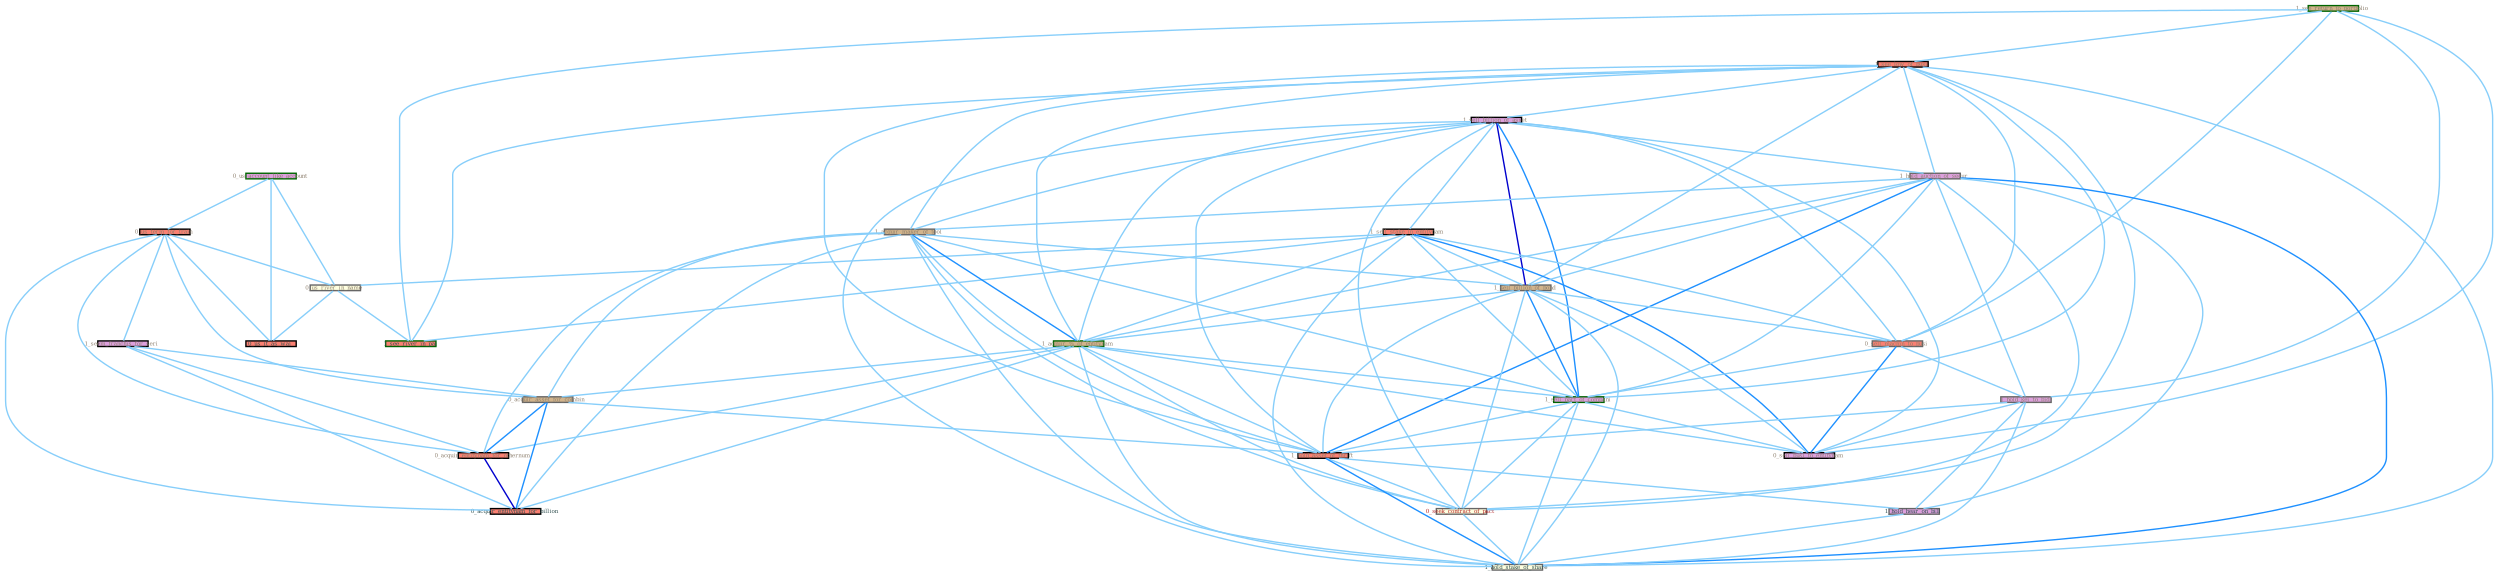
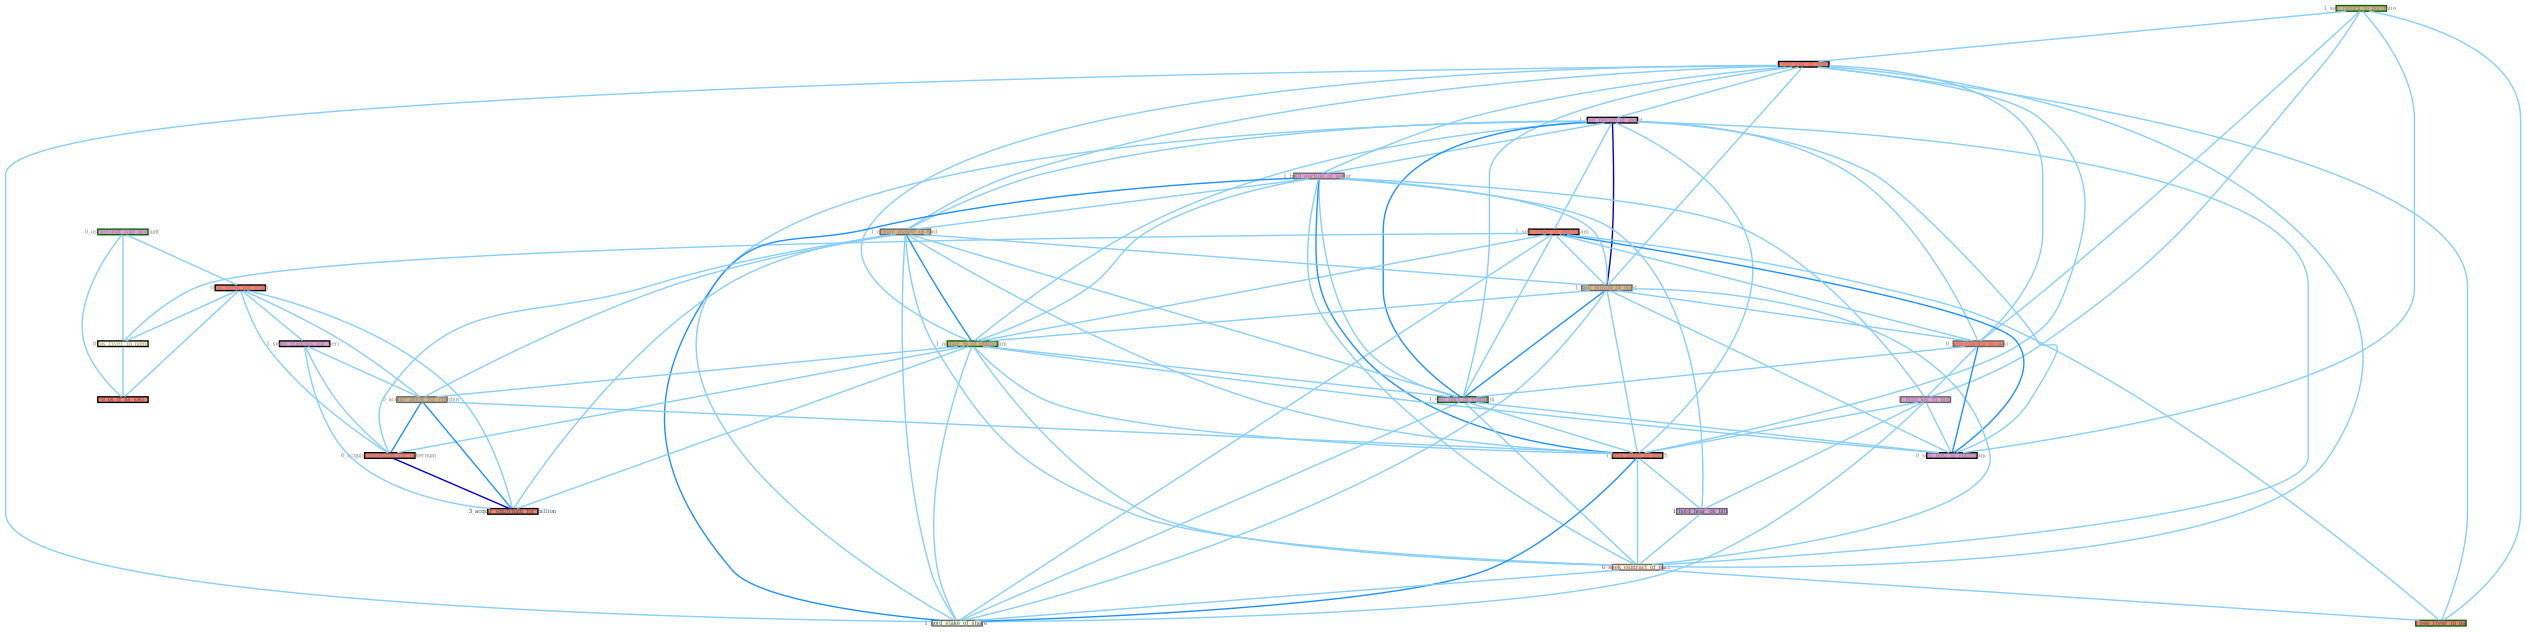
node "0_us_river_in_name": color gray40 -> black
edge "0_us_river_in_name" -- "1_see_river_in_pai": now "0_seek_contract_of_pact" -- "1_see_river_in_pai"
node "0_us_it_as_wai": label "0_us_it_as_wai" -> "0_us_it_as_sell"
node "0_acquir_entitynam_for_billion": label "0_acquir_entitynam_for_billion" -> "3_acquir_entitynam_for_billion"
edge "1_hold_hear_on_bill" -- "1_hold_stake_of_share": now "1_hold_hear_on_bill" -- "0_seek_contract_of_pact"
